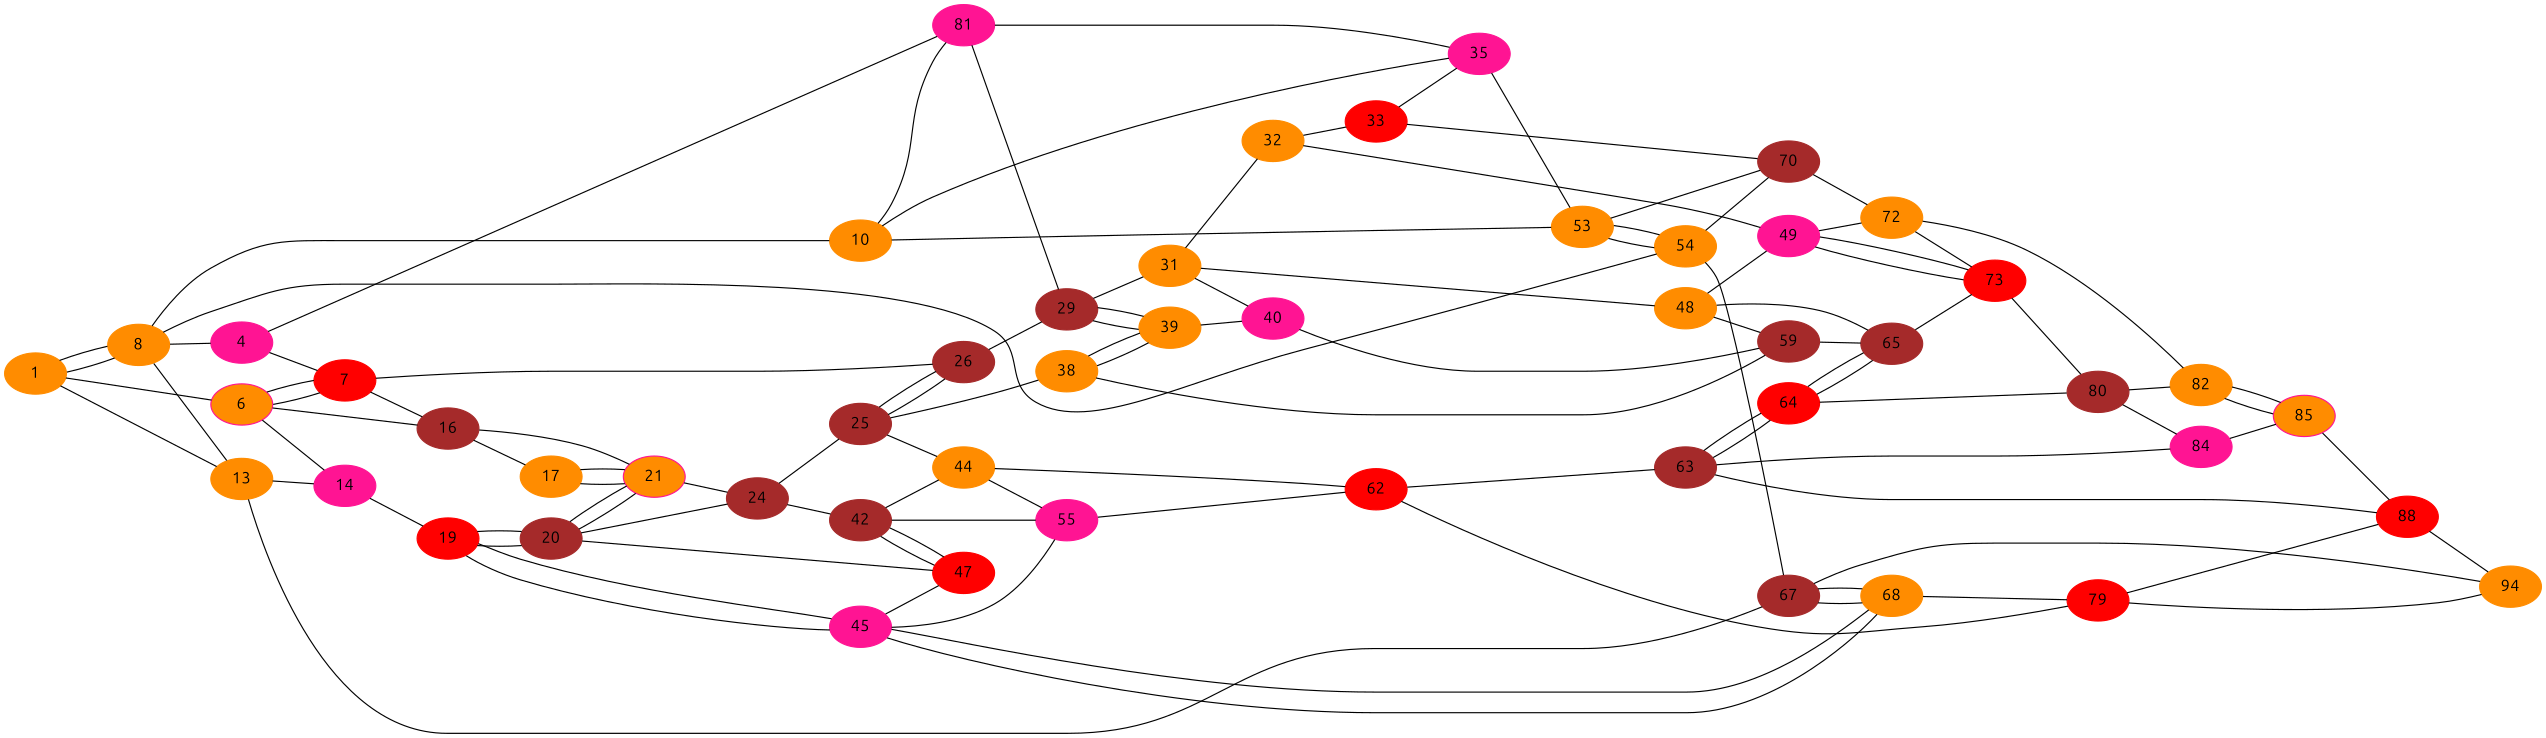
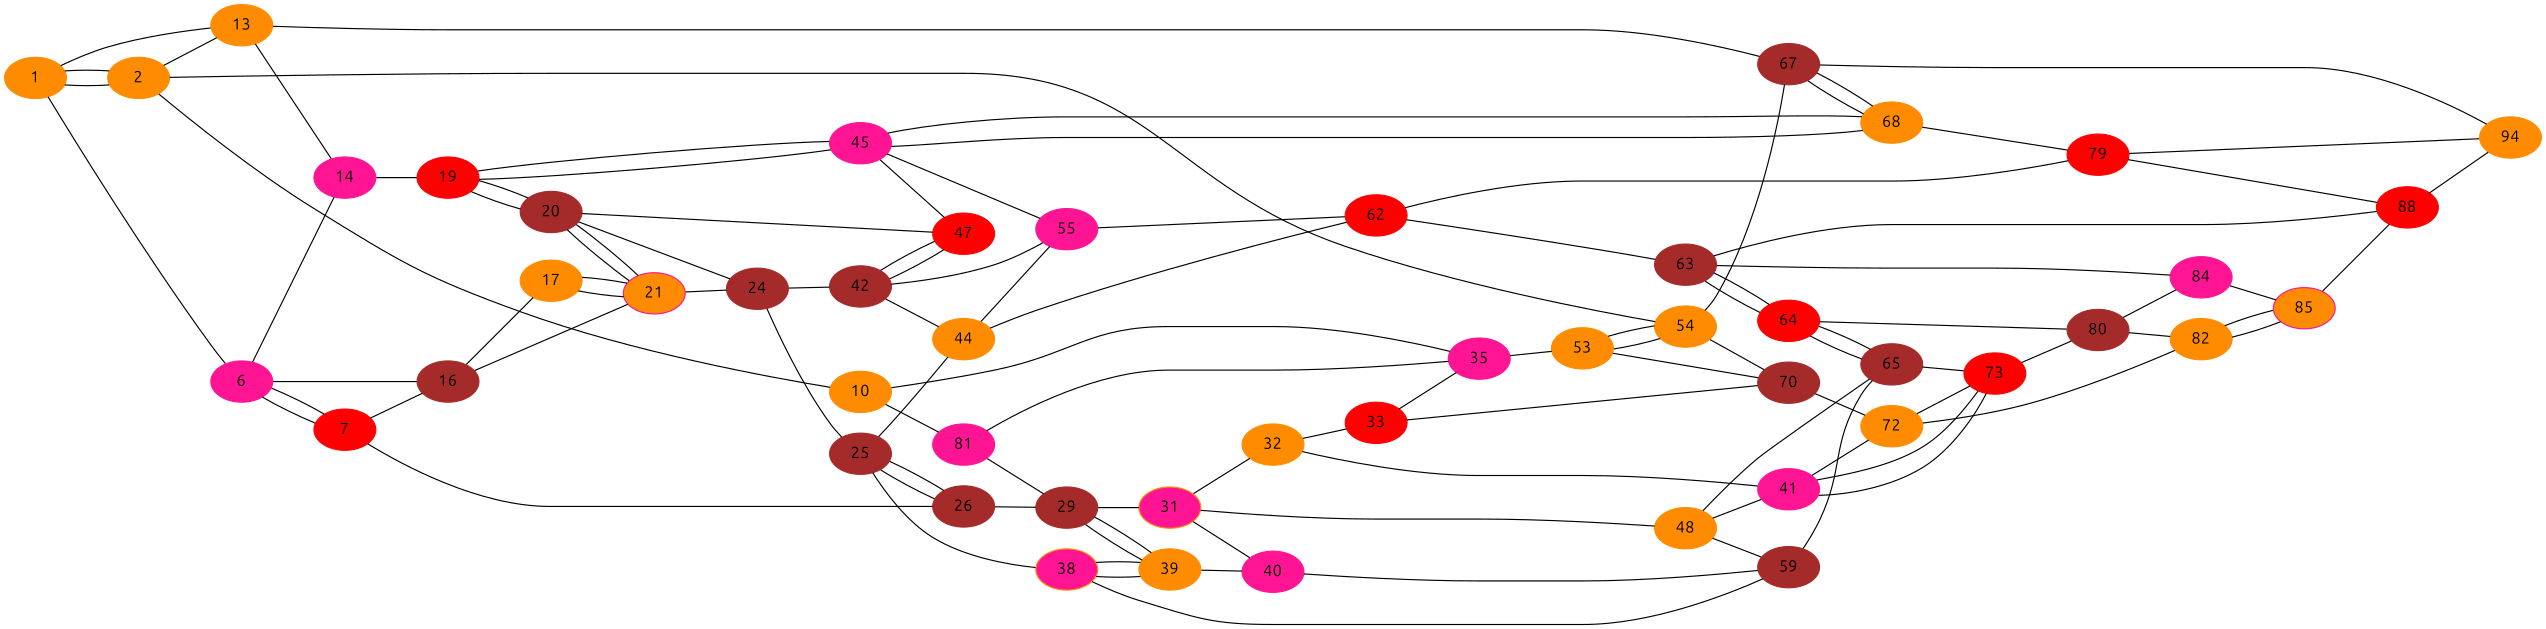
edge "53" -- "10": removed
node "49": label "49" -> "41"
node "31": fillcolor darkorange -> deeppink
node "4": removed
node "8": label "8" -> "2"
node "38": fillcolor darkorange -> deeppink
node "6": fillcolor darkorange -> deeppink
